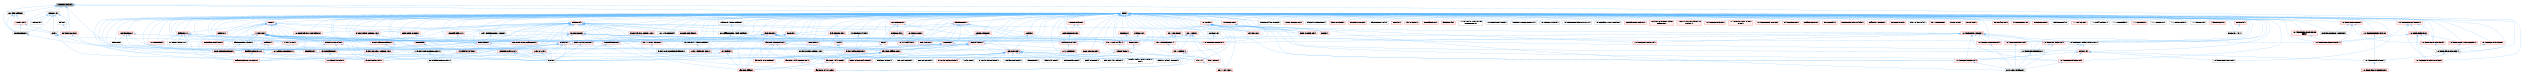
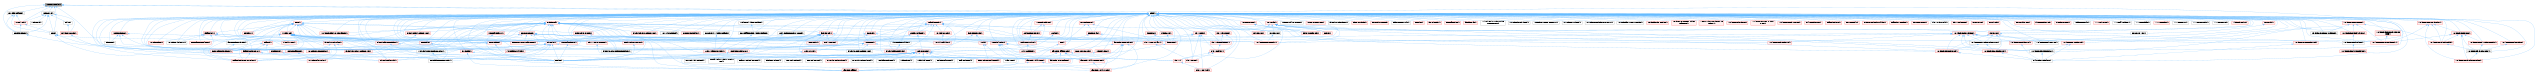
edge "RichCurve.h" -> "MovieSceneCurveChannelCommon.h": reversed
edge "GameplayAbilityTypes.h" -> "InteractiveTool.h": now "GameplayAbilityTypes.h" -> "GameplayTagContainer.h"
